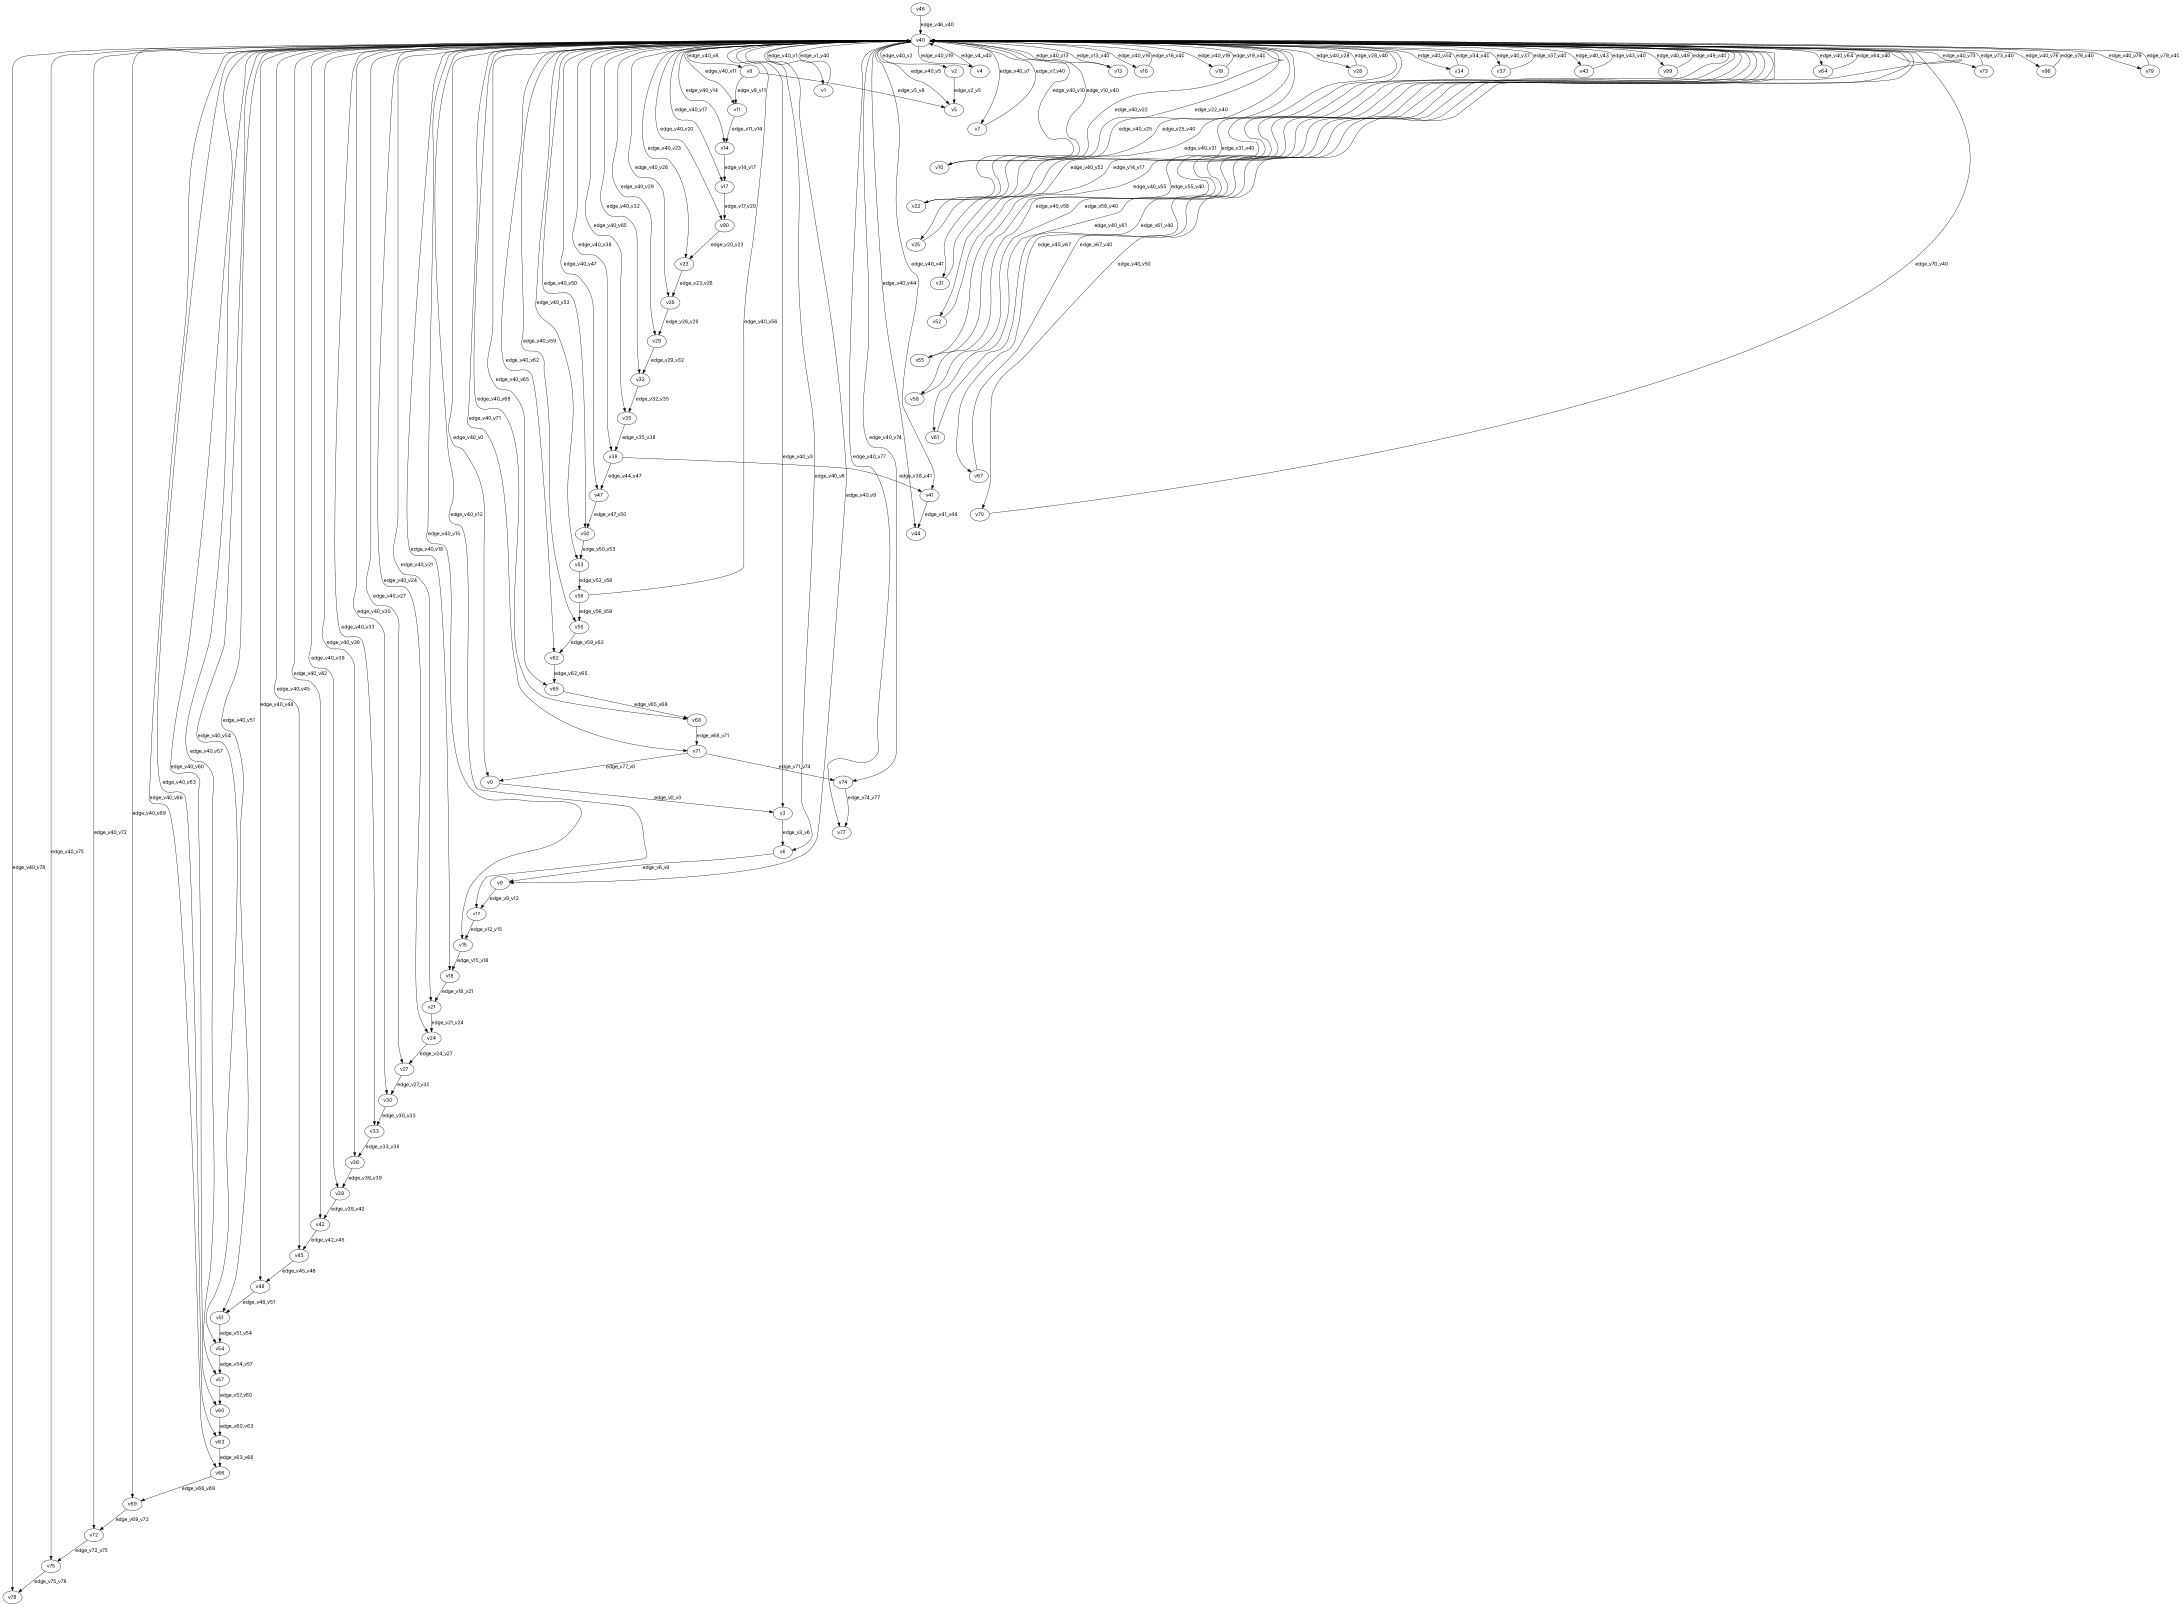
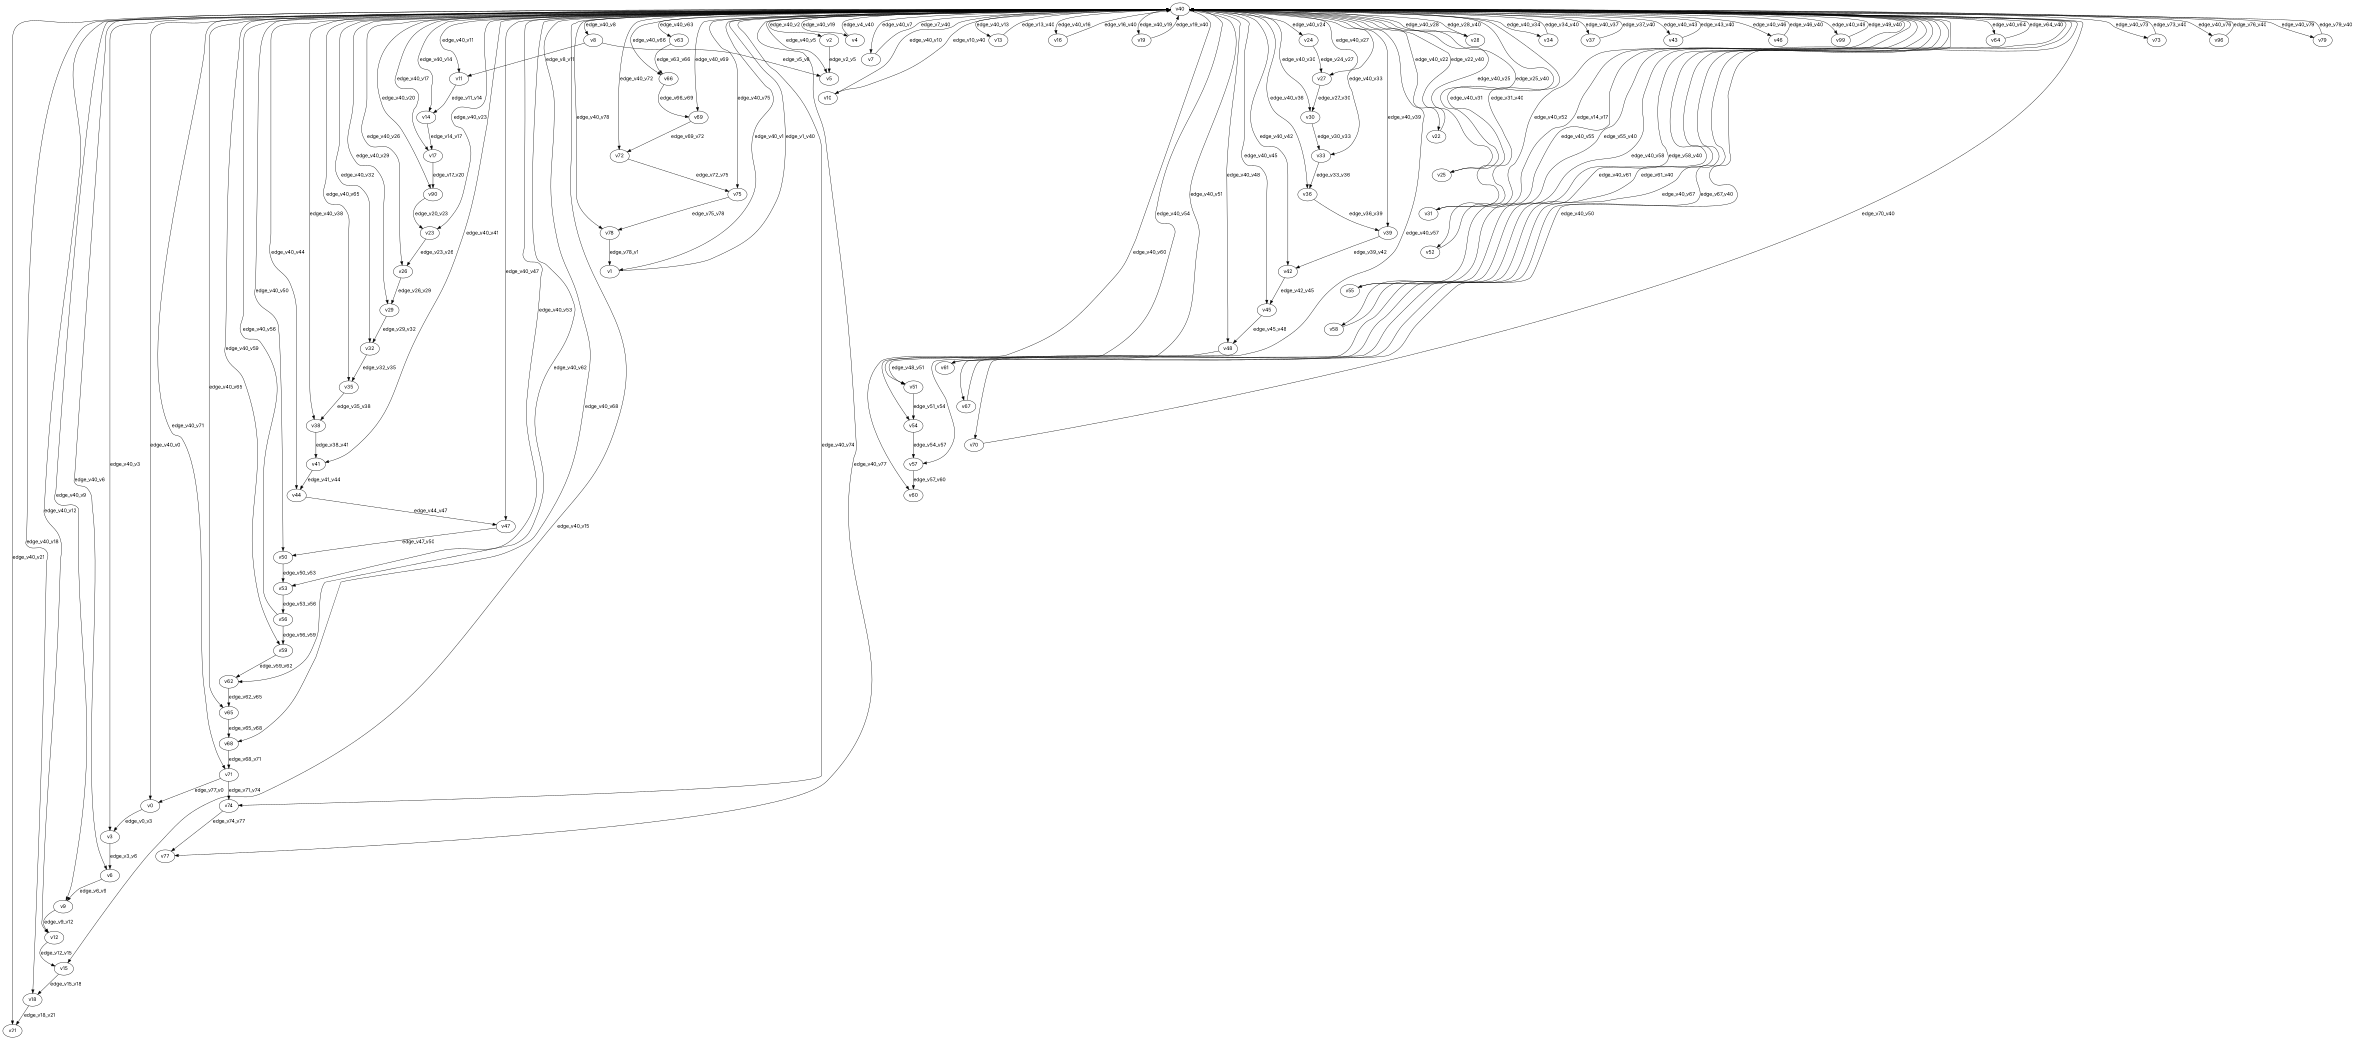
edge "v40" -> "v46": added, label "edge_v40_v46"
edge "v78" -> "v1": added, label "edge_v78_v1"
edge "v38" -> "v47": now "v44" -> "v47"
edge "v21" -> "v24": removed, label "edge_v21_v24"
edge "v60" -> "v63": removed, label "edge_v60_v63"
